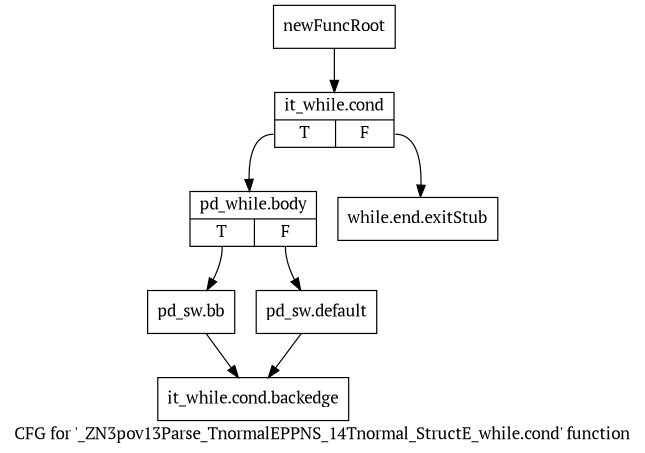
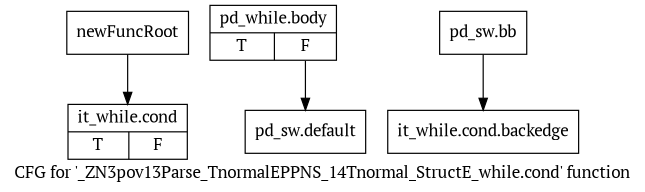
edge "it_while.cond" -> "pd_while.body": removed
node "while.end.exitStub": removed
edge "pd_while.body" -> "pd_sw.bb": removed
edge "pd_sw.default" -> "it_while.cond.backedge": removed
